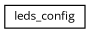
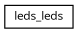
node "leds_config": label "leds_config" -> "leds_leds"
